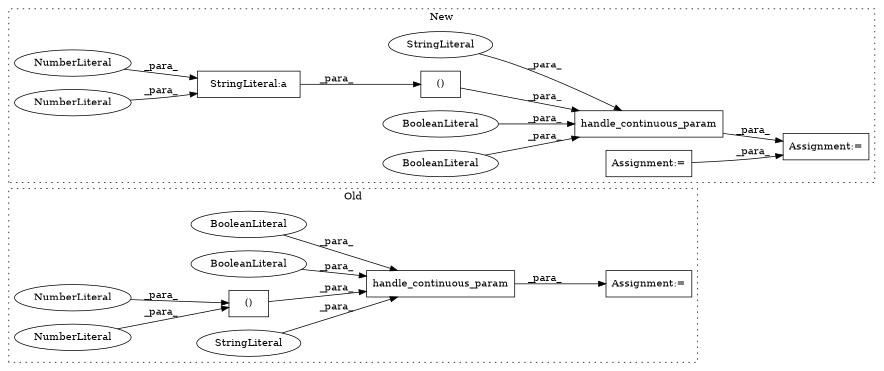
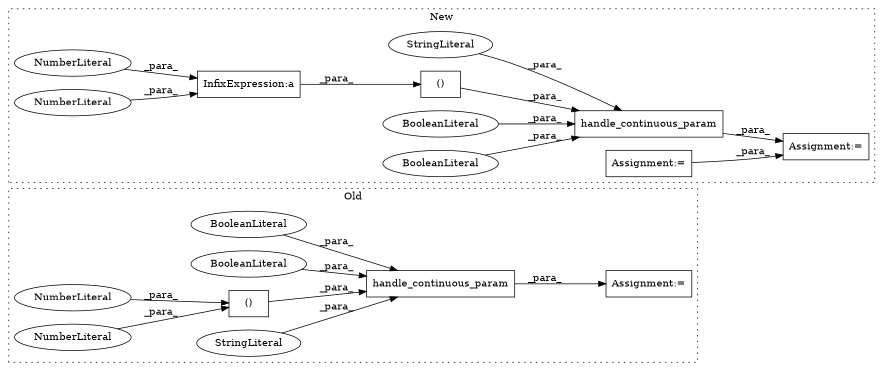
node "StringLiteral:a": label "StringLiteral:a" -> "InfixExpression:a"
